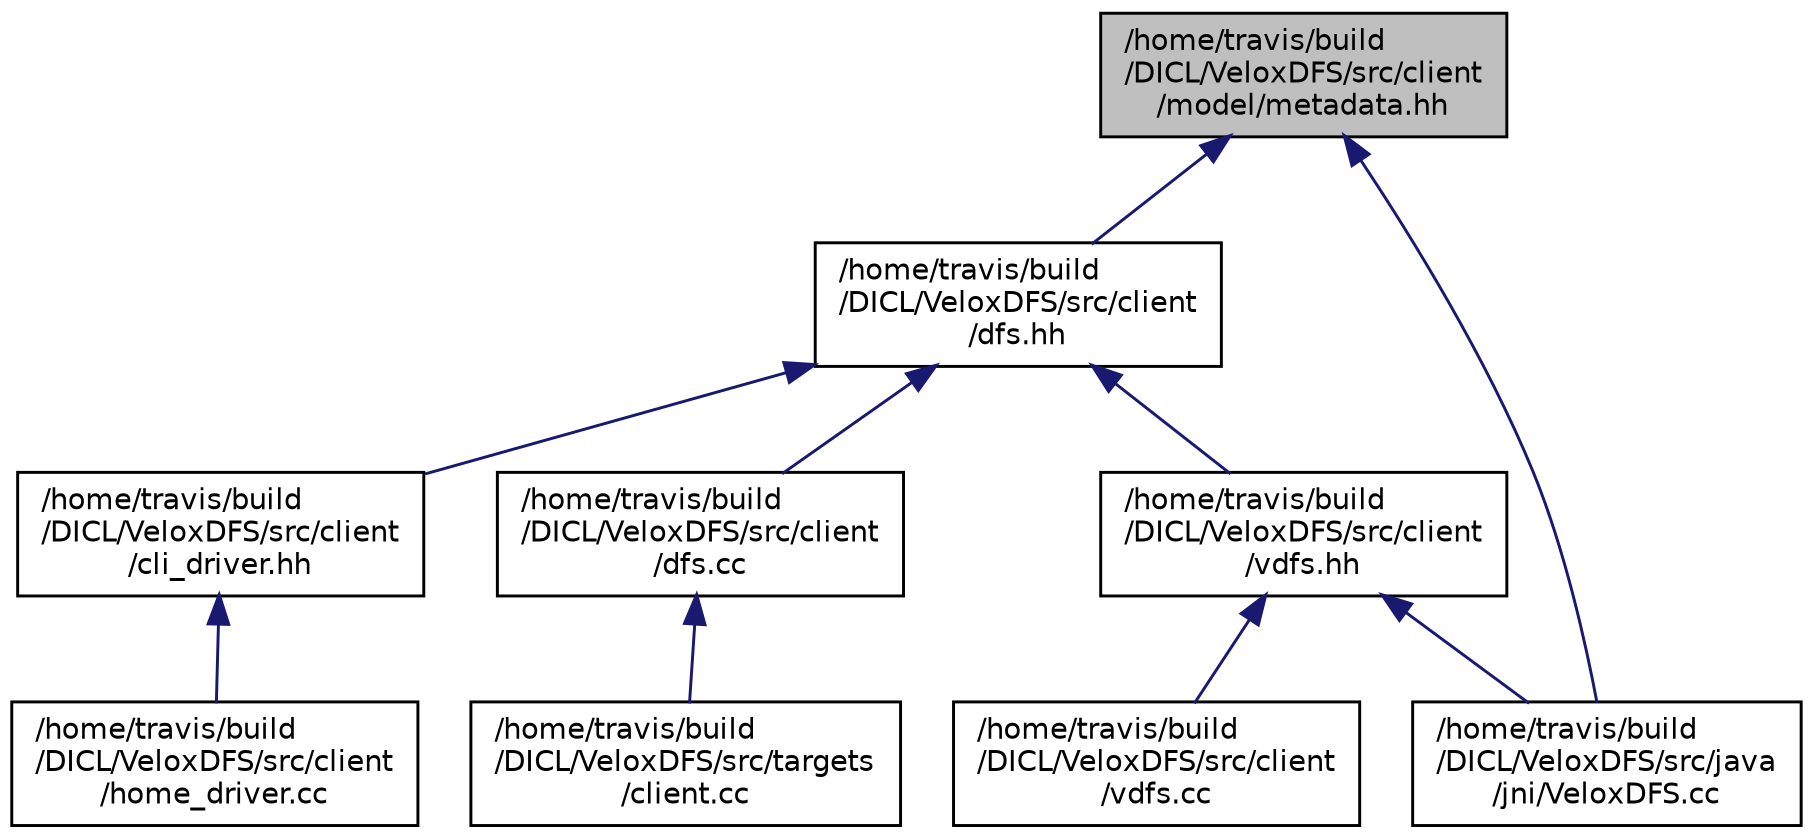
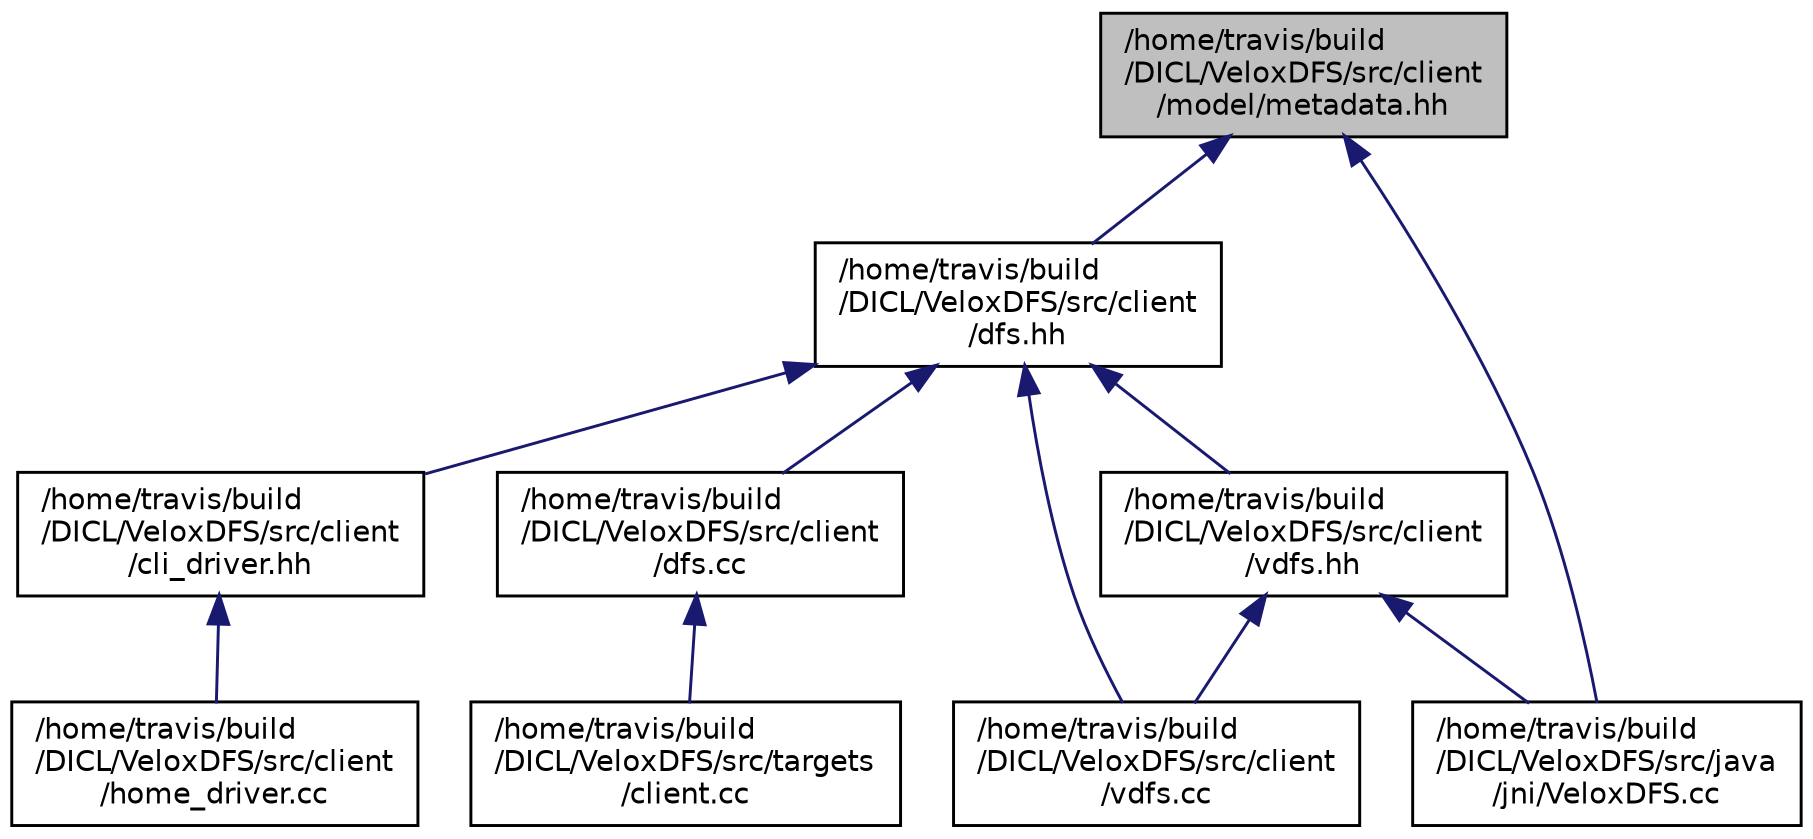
edge "/home/travis/build /DICL/VeloxDFS/src/client /vdfs.cc" -> "/home/travis/build /DICL/VeloxDFS/src/client /dfs.hh": added
